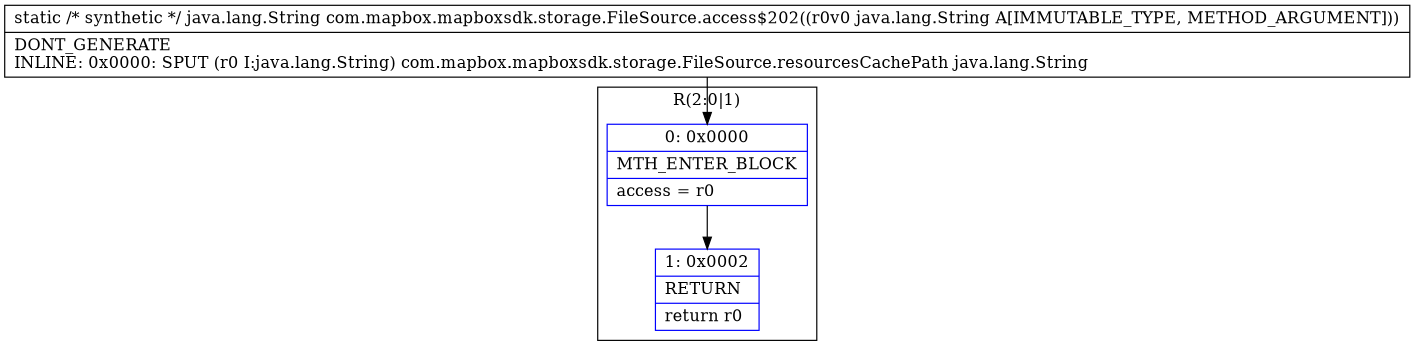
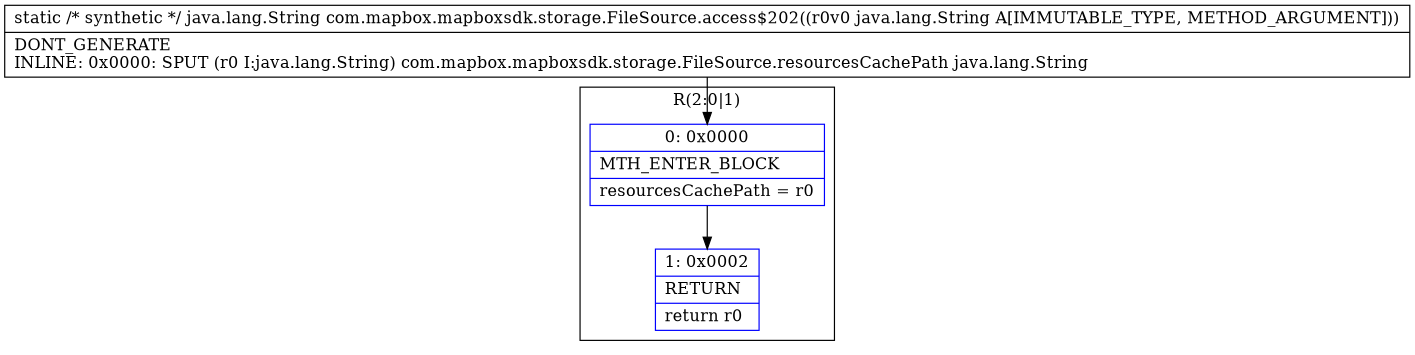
node "0: 0x0000": text "access = r0" -> "resourcesCachePath = r0"
